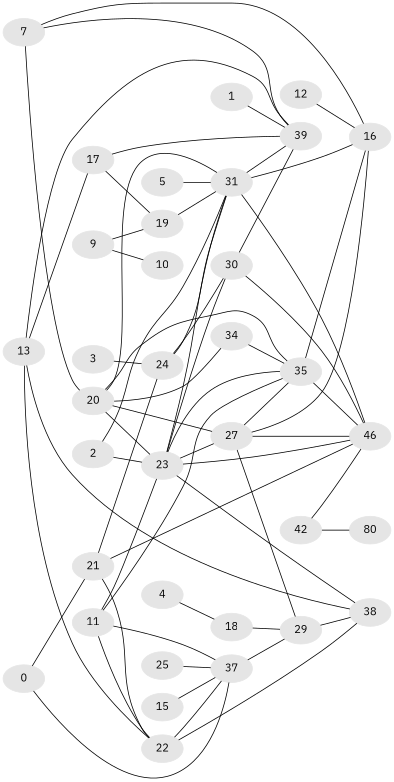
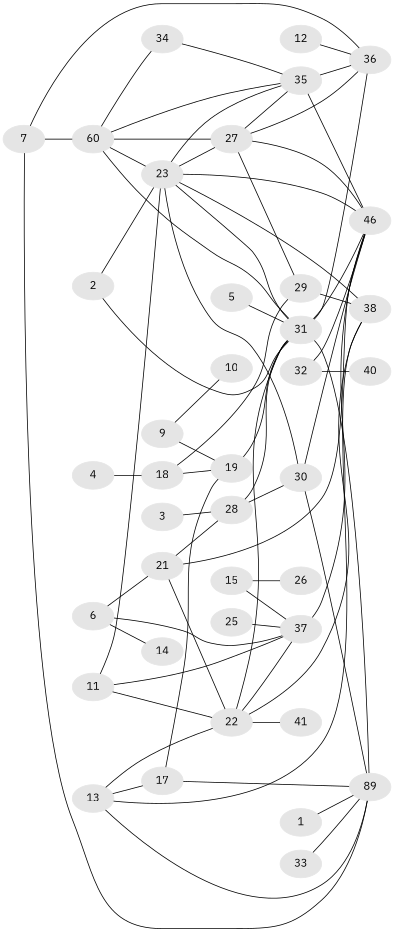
node "39": label "39" -> "89"
node "16": label "16" -> "36"
node "24": label "24" -> "28"
node "20": label "20" -> "60"
edge "19" -- "18": added
edge "35" -- "11": removed
edge "31" -- "22": added
node "42": label "42" -> "32"
node "80": label "80" -> "40"
node "26": added
edge "29" -- "37": now "46" -- "37"
node "14": added
node "0": label "0" -> "6"
node "41": added
node "33": added
